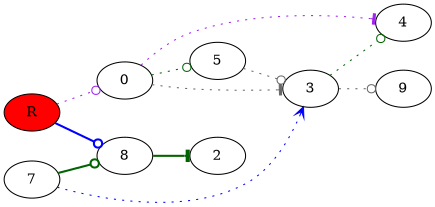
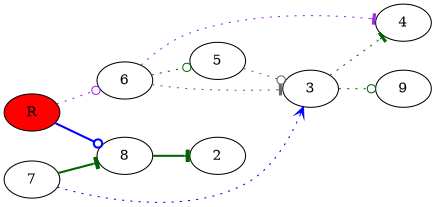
edge "3" -> "4": arrowhead odot -> tee
node "0": label "0" -> "6"
edge "3" -> "9": color gray40 -> darkgreen
edge "7" -> "8": arrowhead odot -> tee
